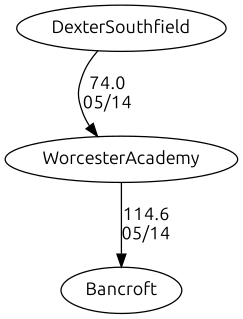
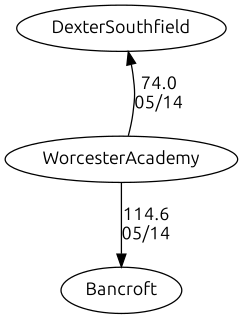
edge "DexterSouthfield" -> "WorcesterAcademy": reversed
